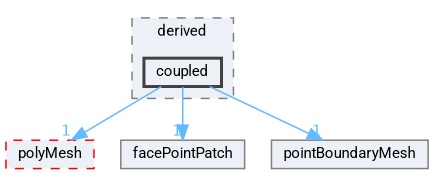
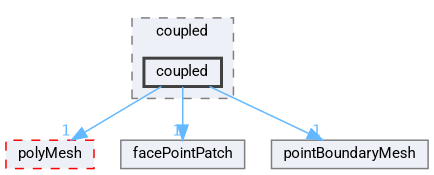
cluster "derived": label "derived" -> "coupled"
